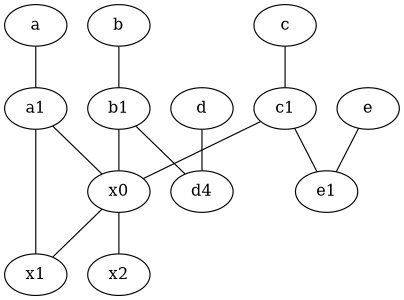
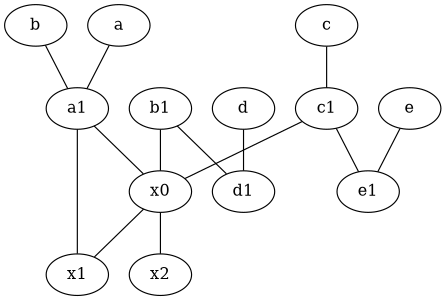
edge "b" -- "b1": now "b" -- "a1"
node "d4": label "d4" -> "d1"
